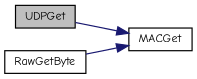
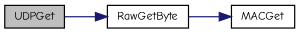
edge "UDPGet" -> "MACGet": now "UDPGet" -> "RawGetByte"
